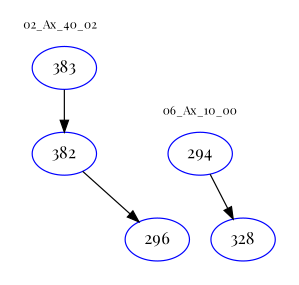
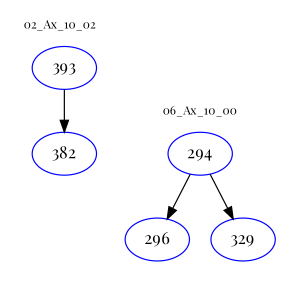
cluster "02_Ax_40_02": label "02_Ax_40_02" -> "02_Ax_10_02"
node "383": label "383" -> "393"
edge "382" -> "296": now "294" -> "296"
node "328": label "328" -> "329"
